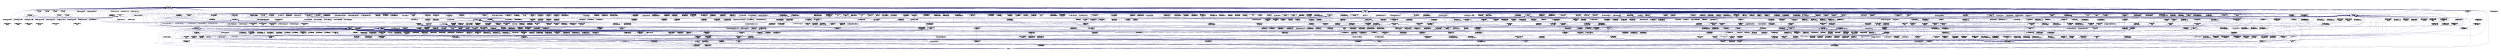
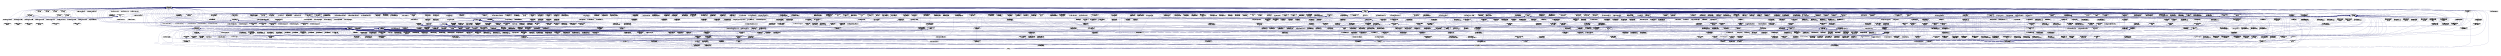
node "mom_document::doc_param_time": added
